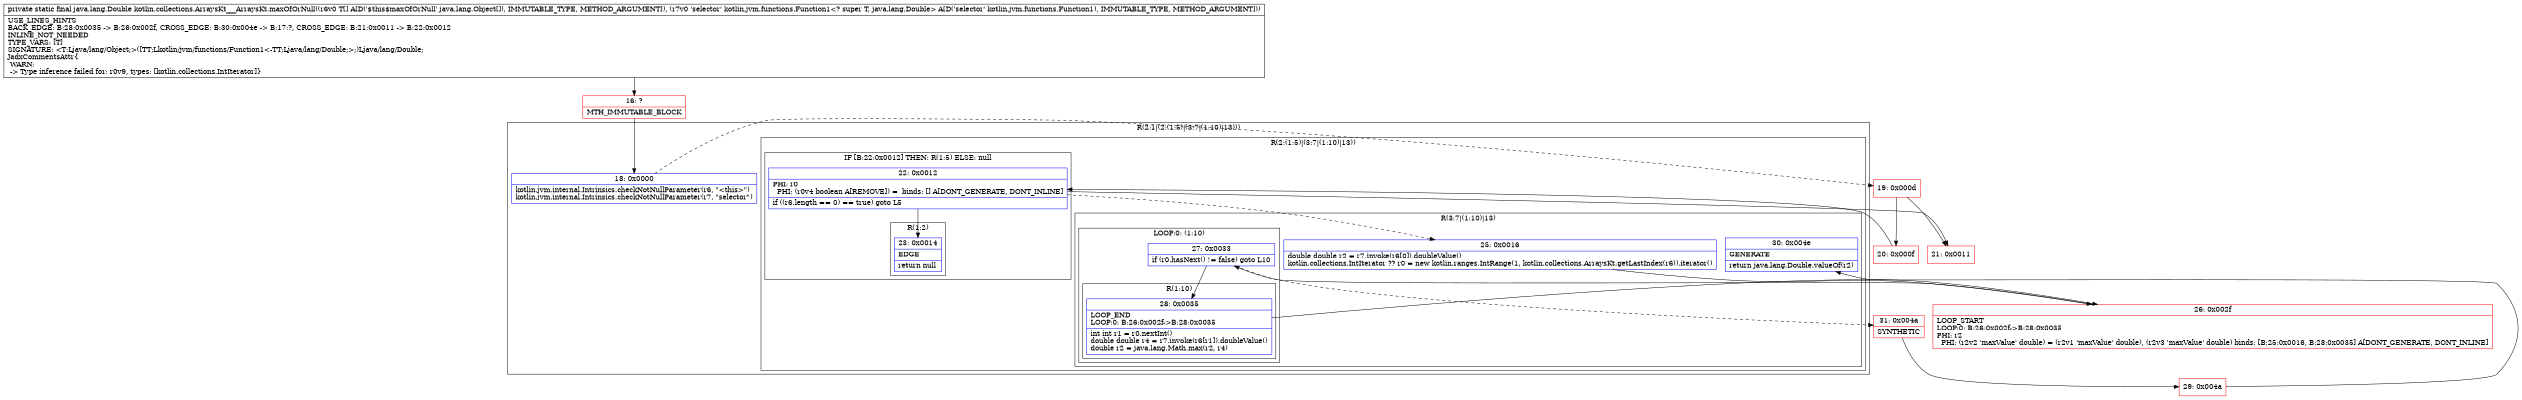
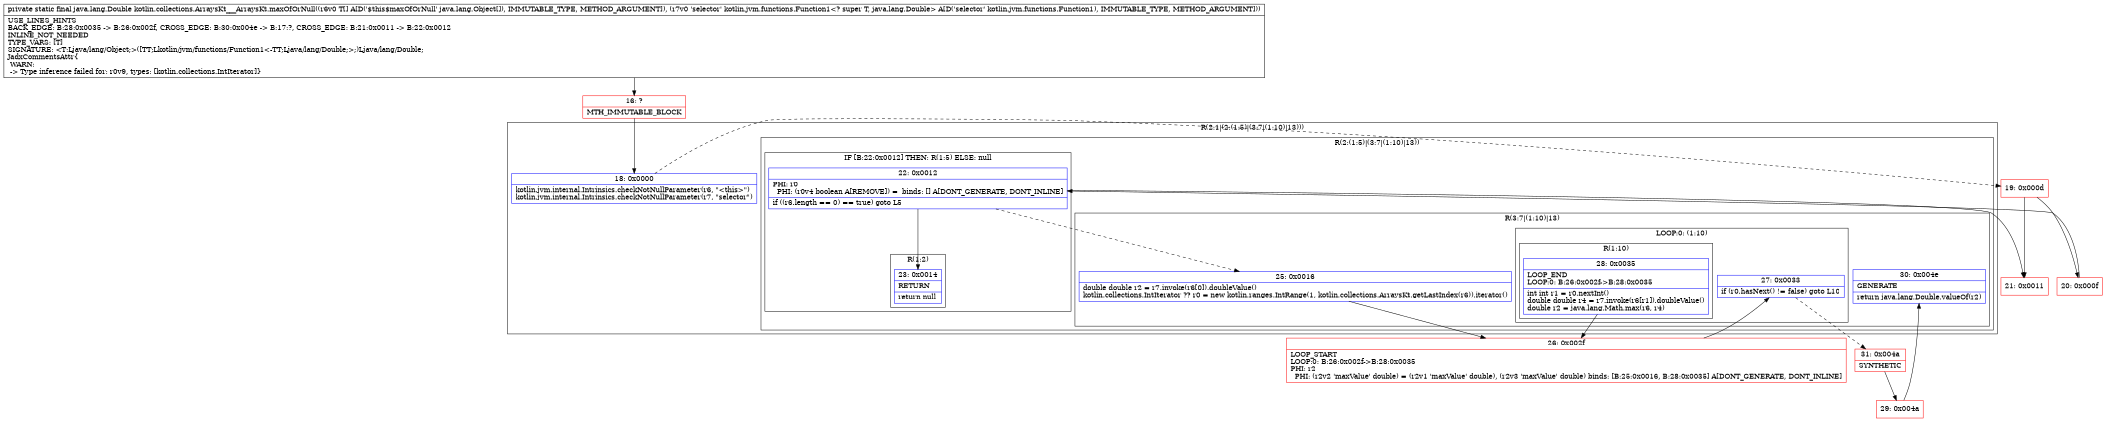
node "23: 0x0014": text "EDGE" -> "RETURN"
edge "27: 0x0033" -> "28: 0x0035": removed
node "28: 0x0035": text "double r2 = java.lang.Math.max(r2, r4)" -> "double r2 = java.lang.Math.max(r6, r4)"
